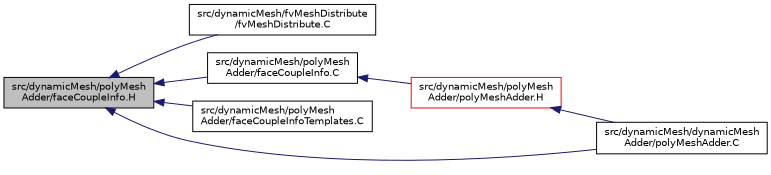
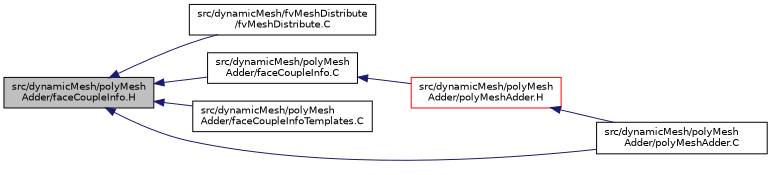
node "src/dynamicMesh/dynamicMesh Adder/polyMeshAdder.C": label "src/dynamicMesh/dynamicMesh Adder/polyMeshAdder.C" -> "src/dynamicMesh/polyMesh Adder/polyMeshAdder.C"
